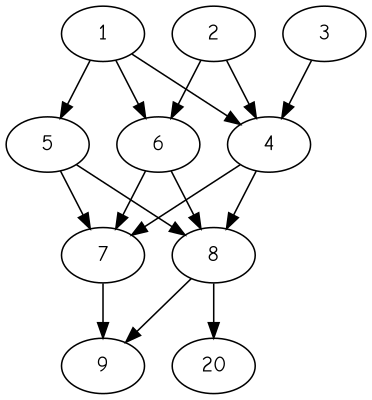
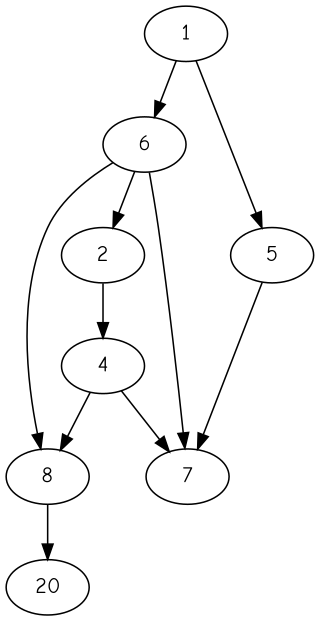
node "3": removed
edge "2" -> "6": reversed
edge "1" -> "4": removed
edge "5" -> "8": removed
node "9": removed
